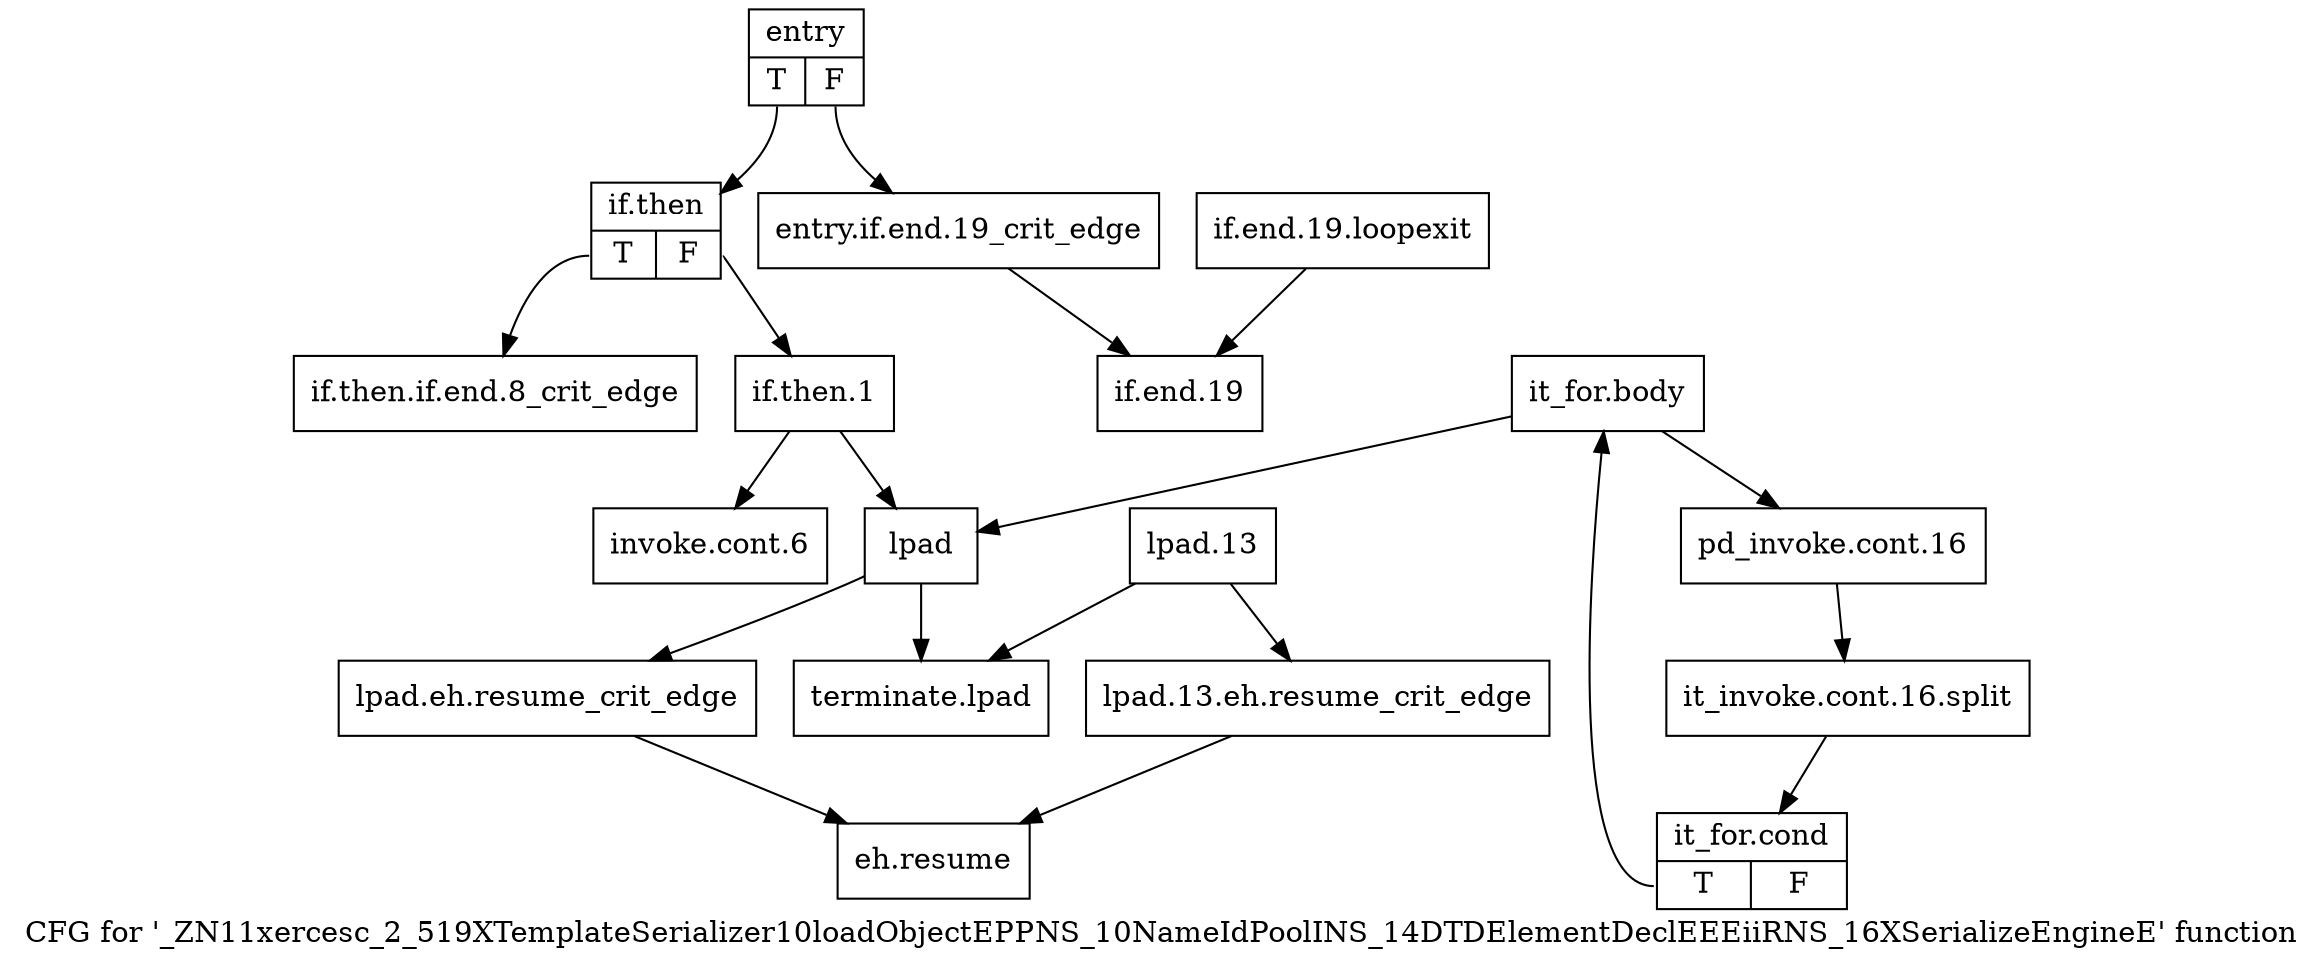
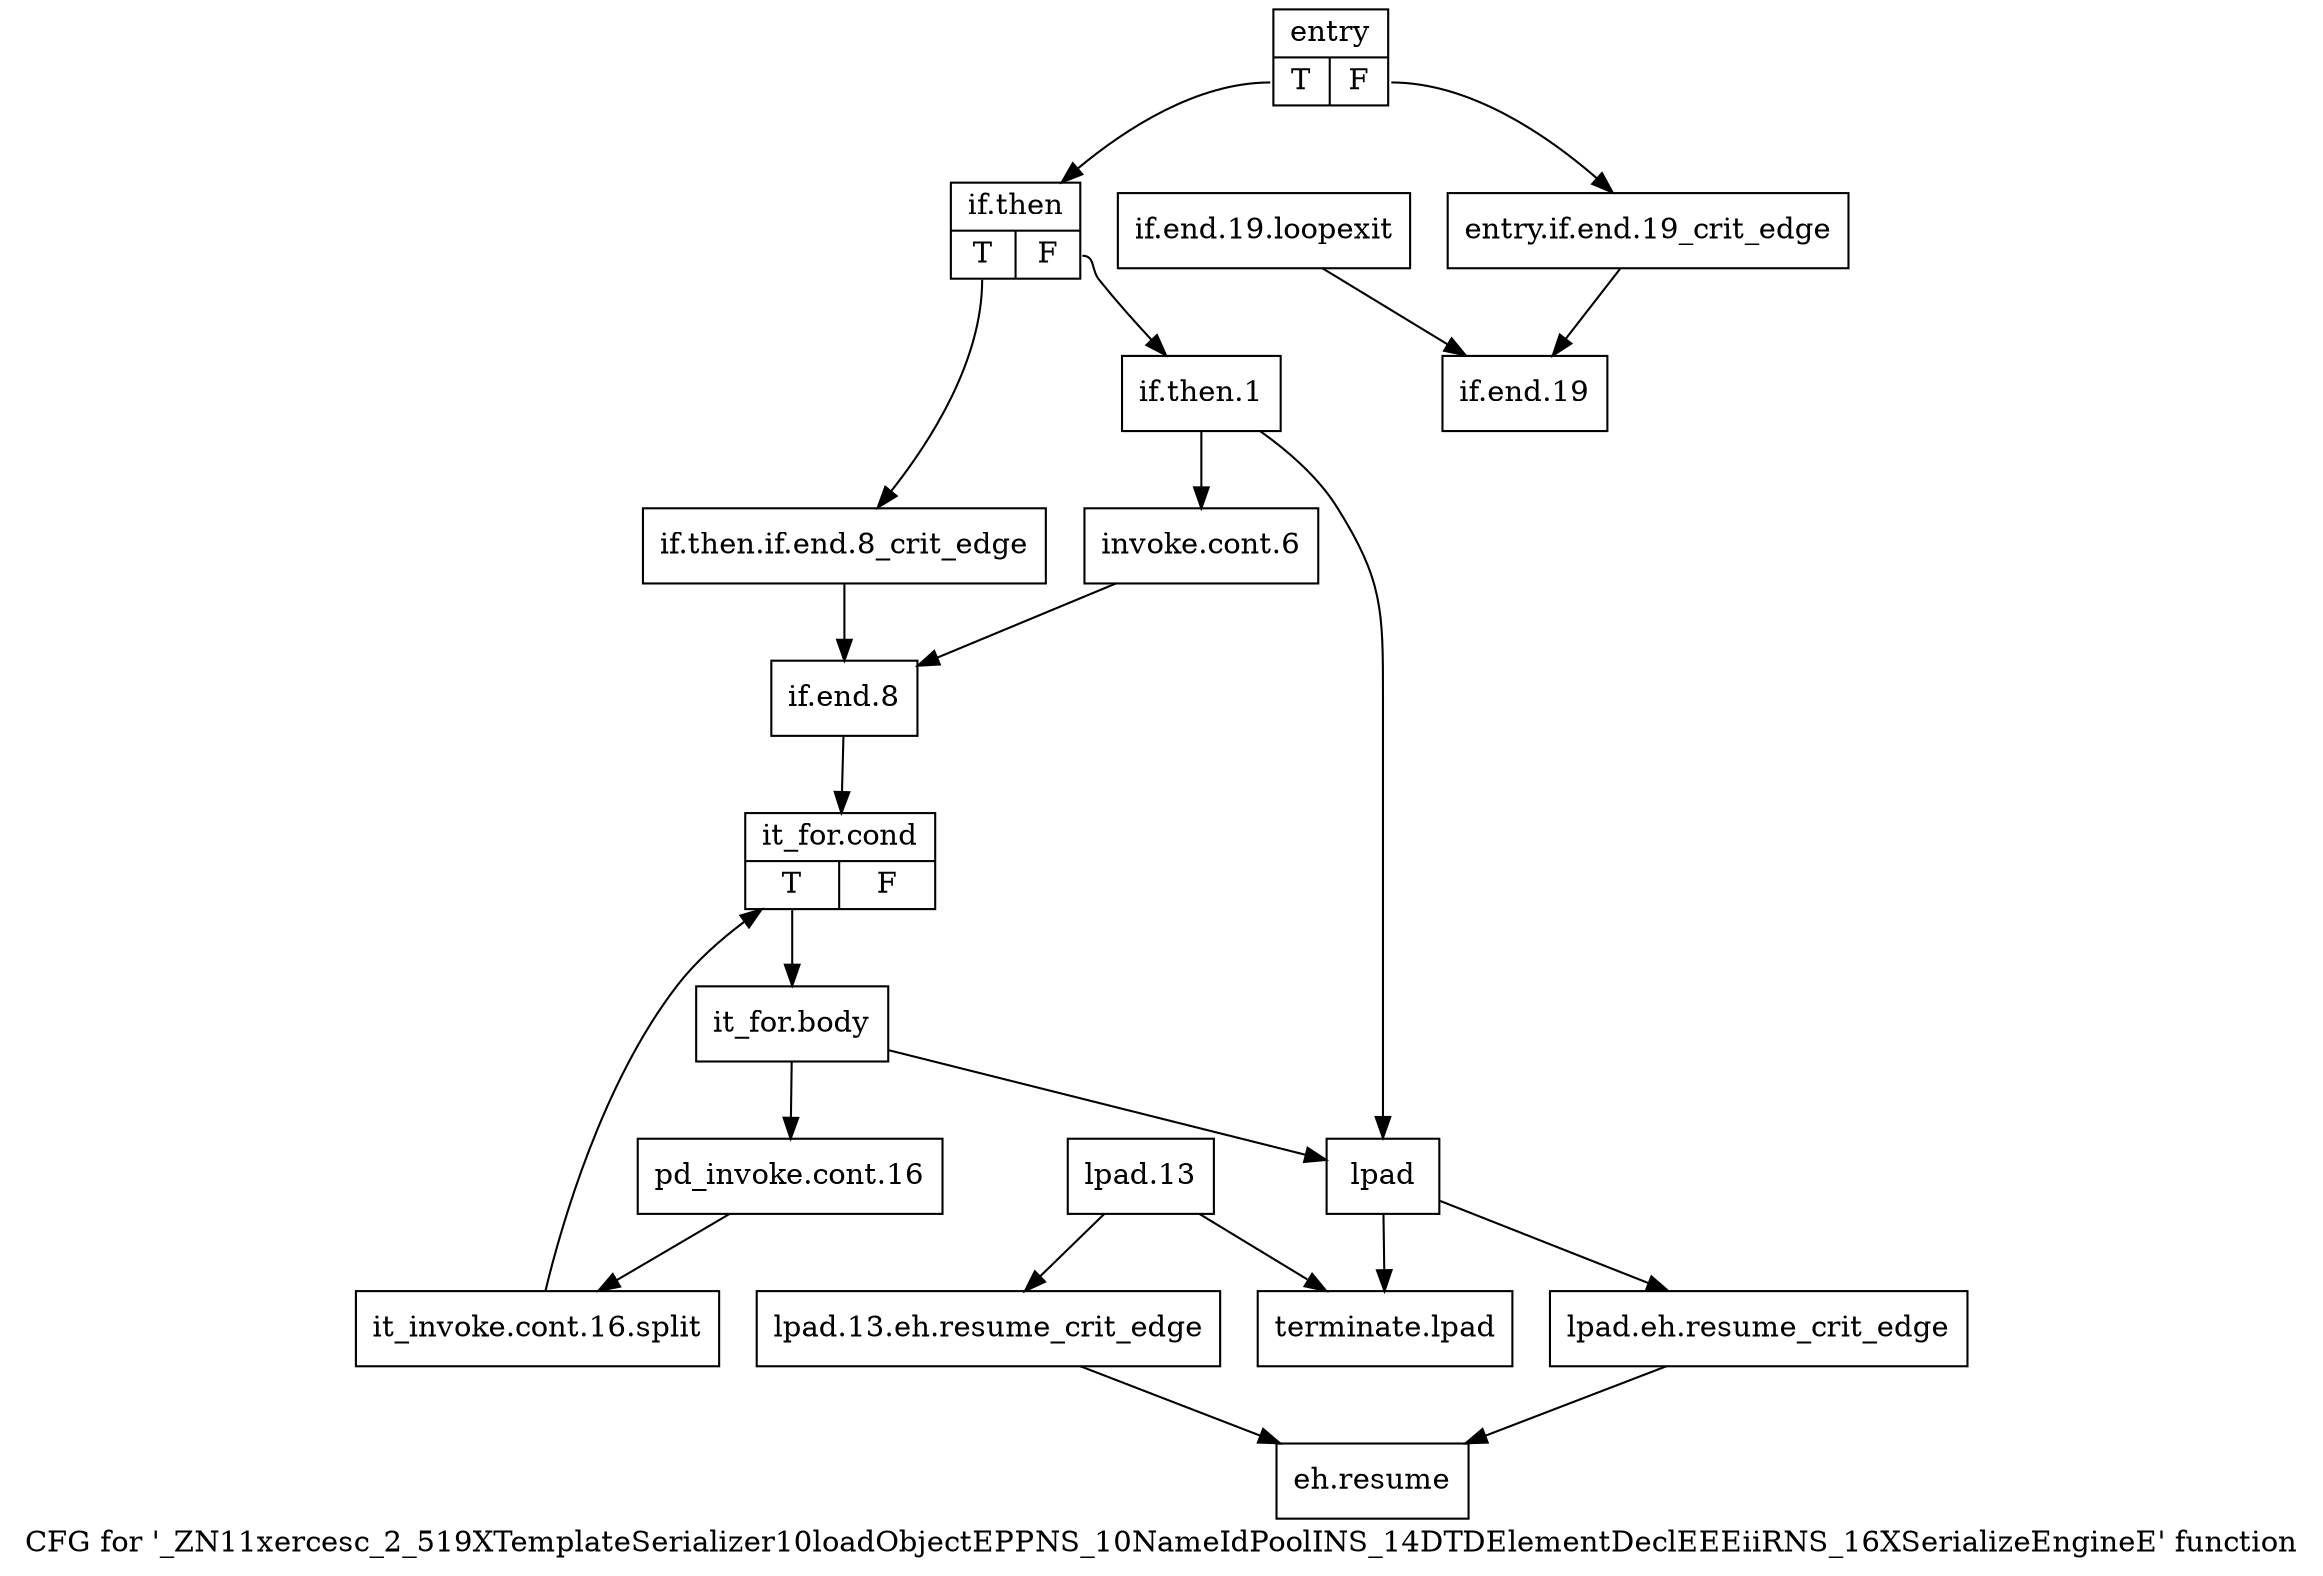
node "if.end.8": added
